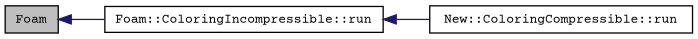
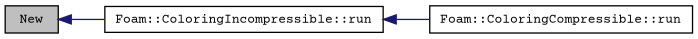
node "Foam": label "Foam" -> "New"
node "New::ColoringCompressible::run": label "New::ColoringCompressible::run" -> "Foam::ColoringCompressible::run"
